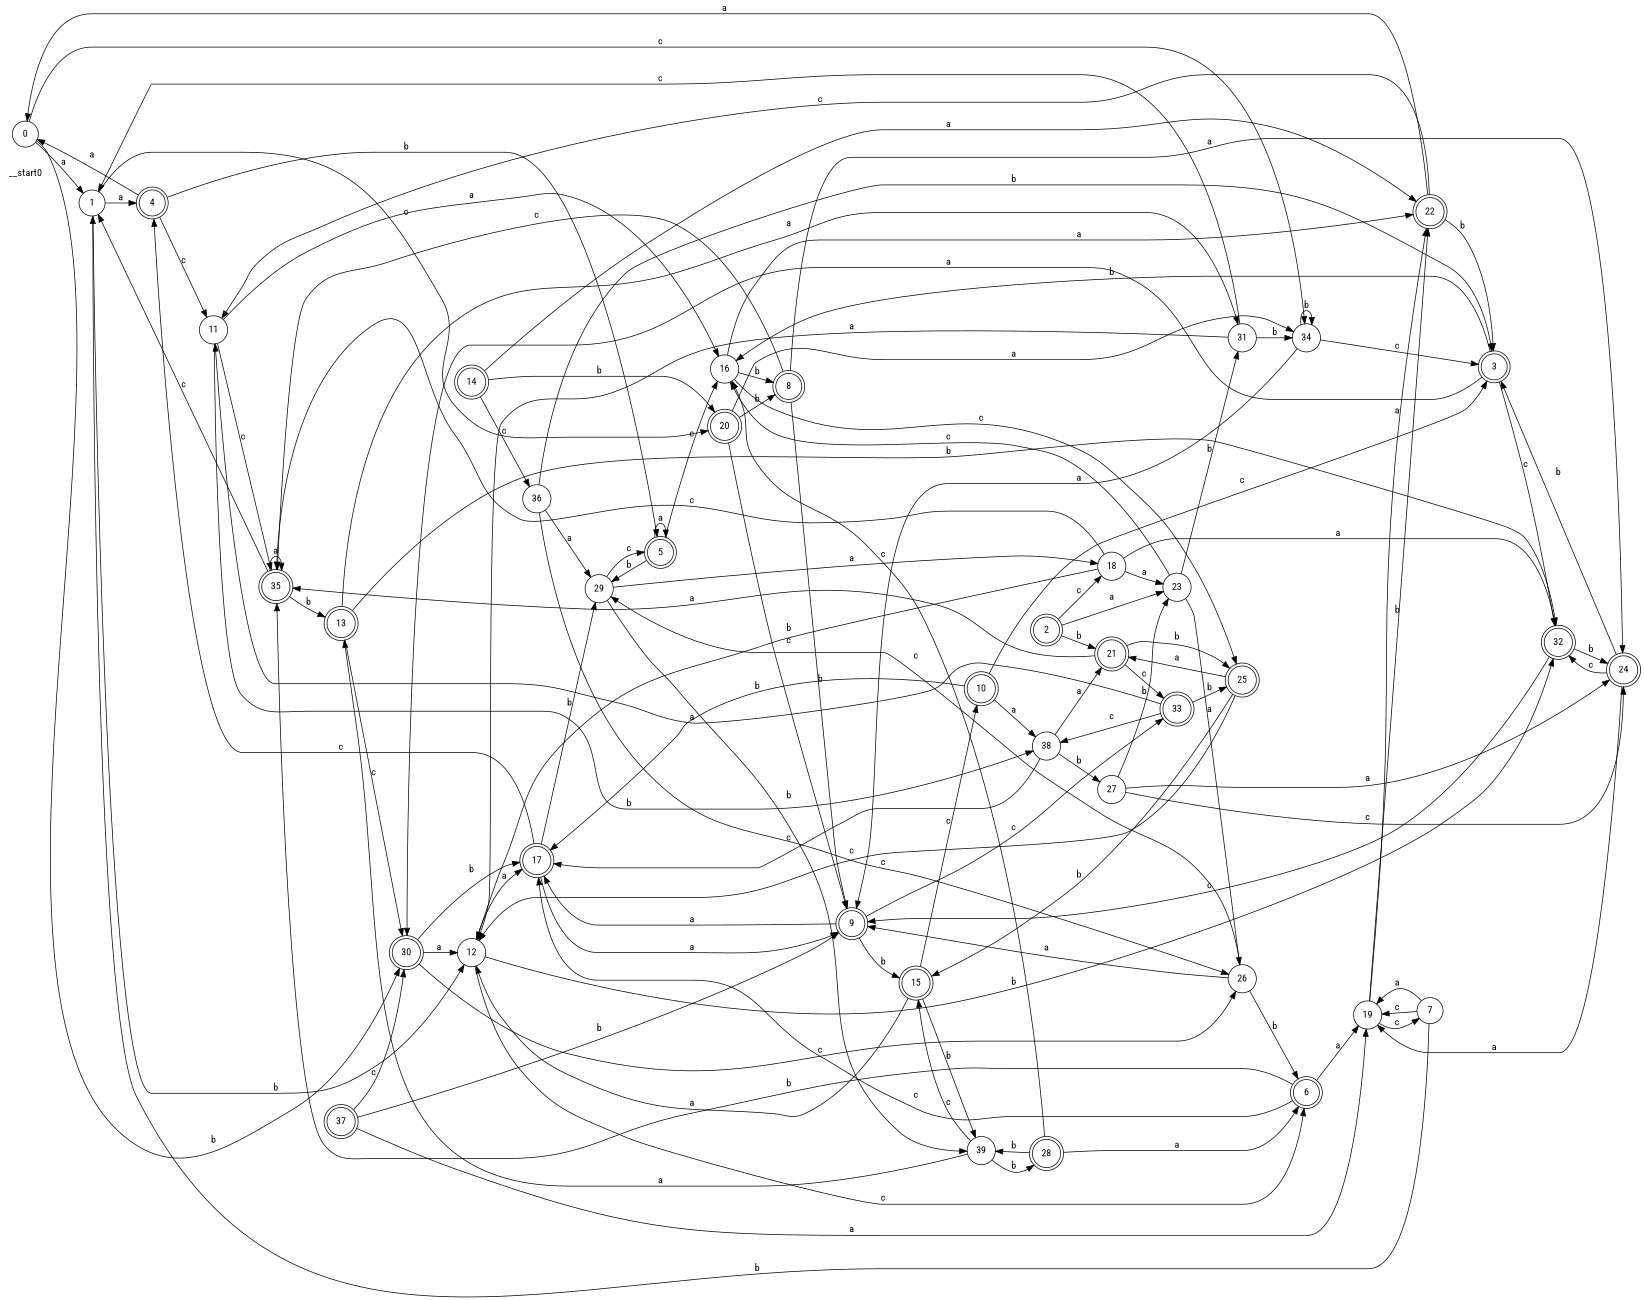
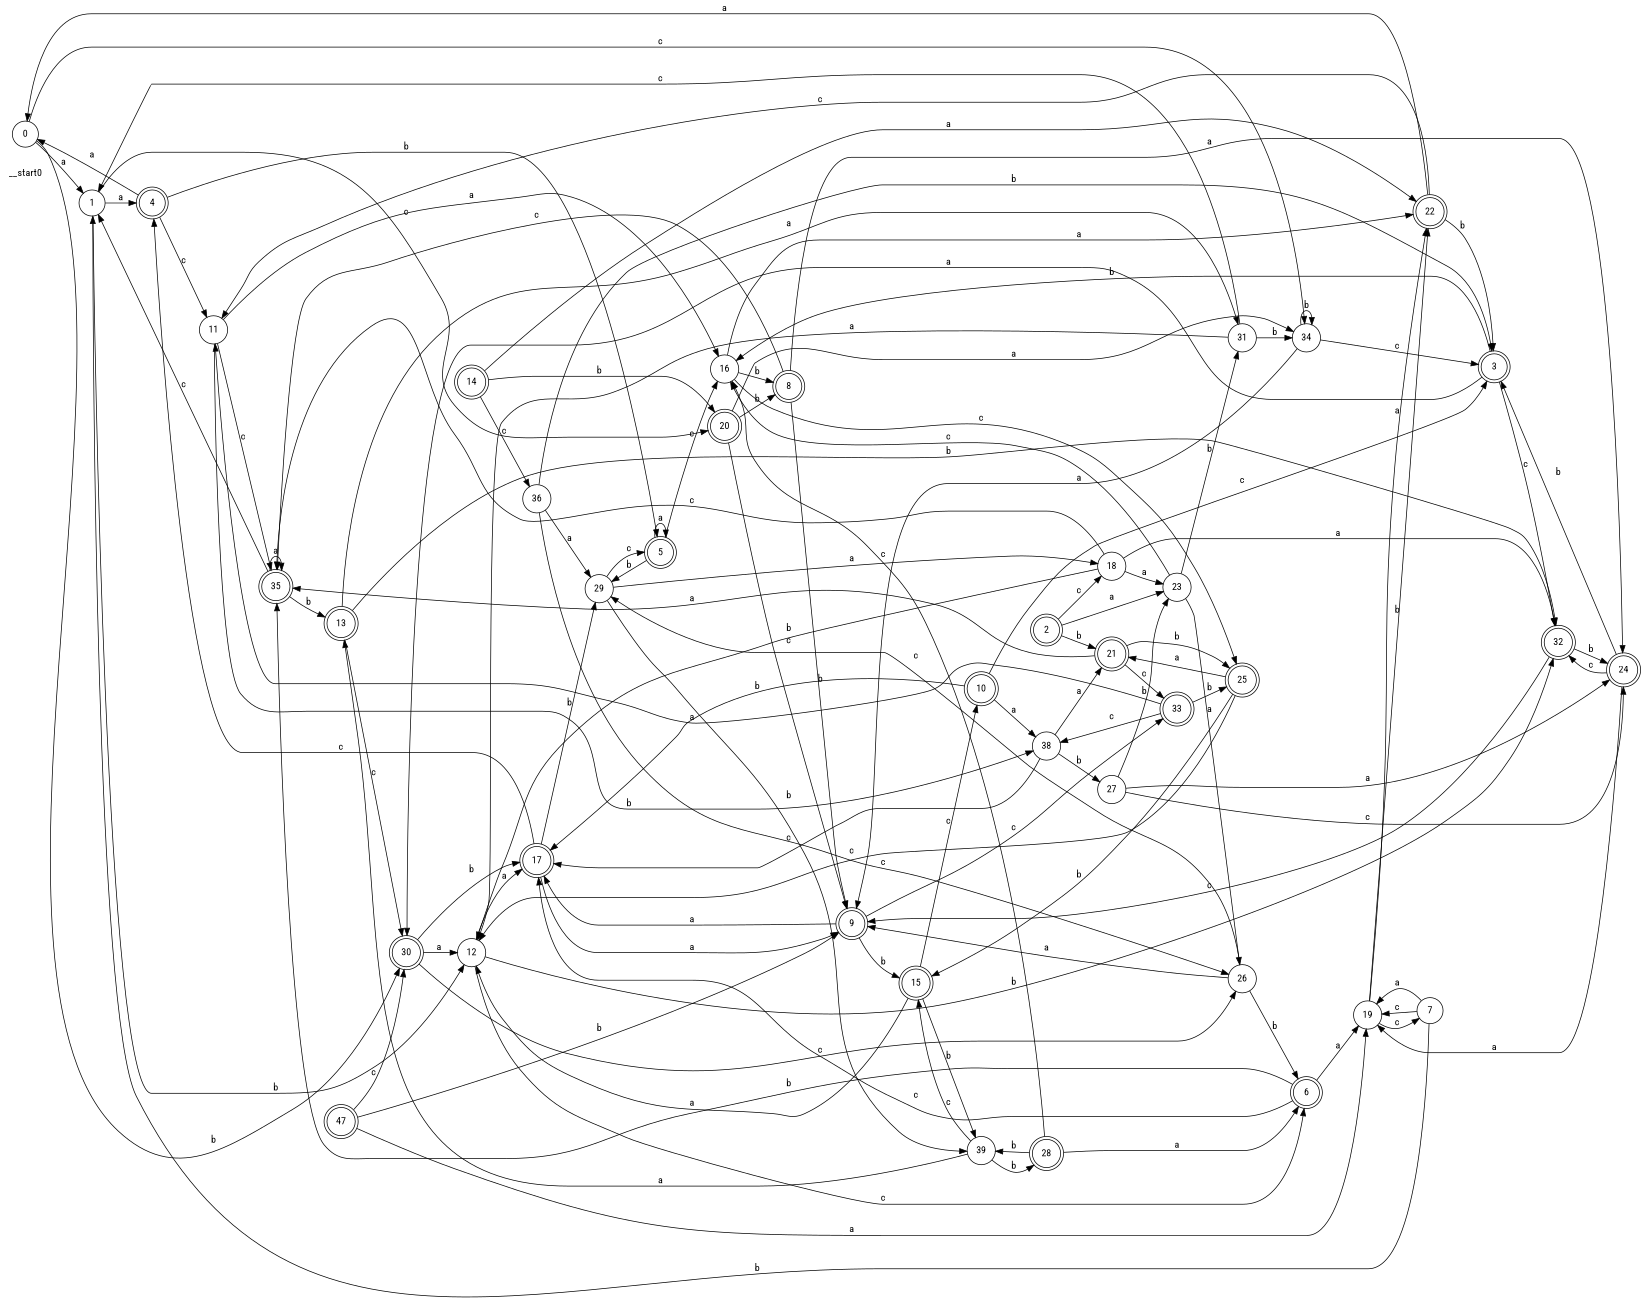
node "37": label "37" -> "47"
